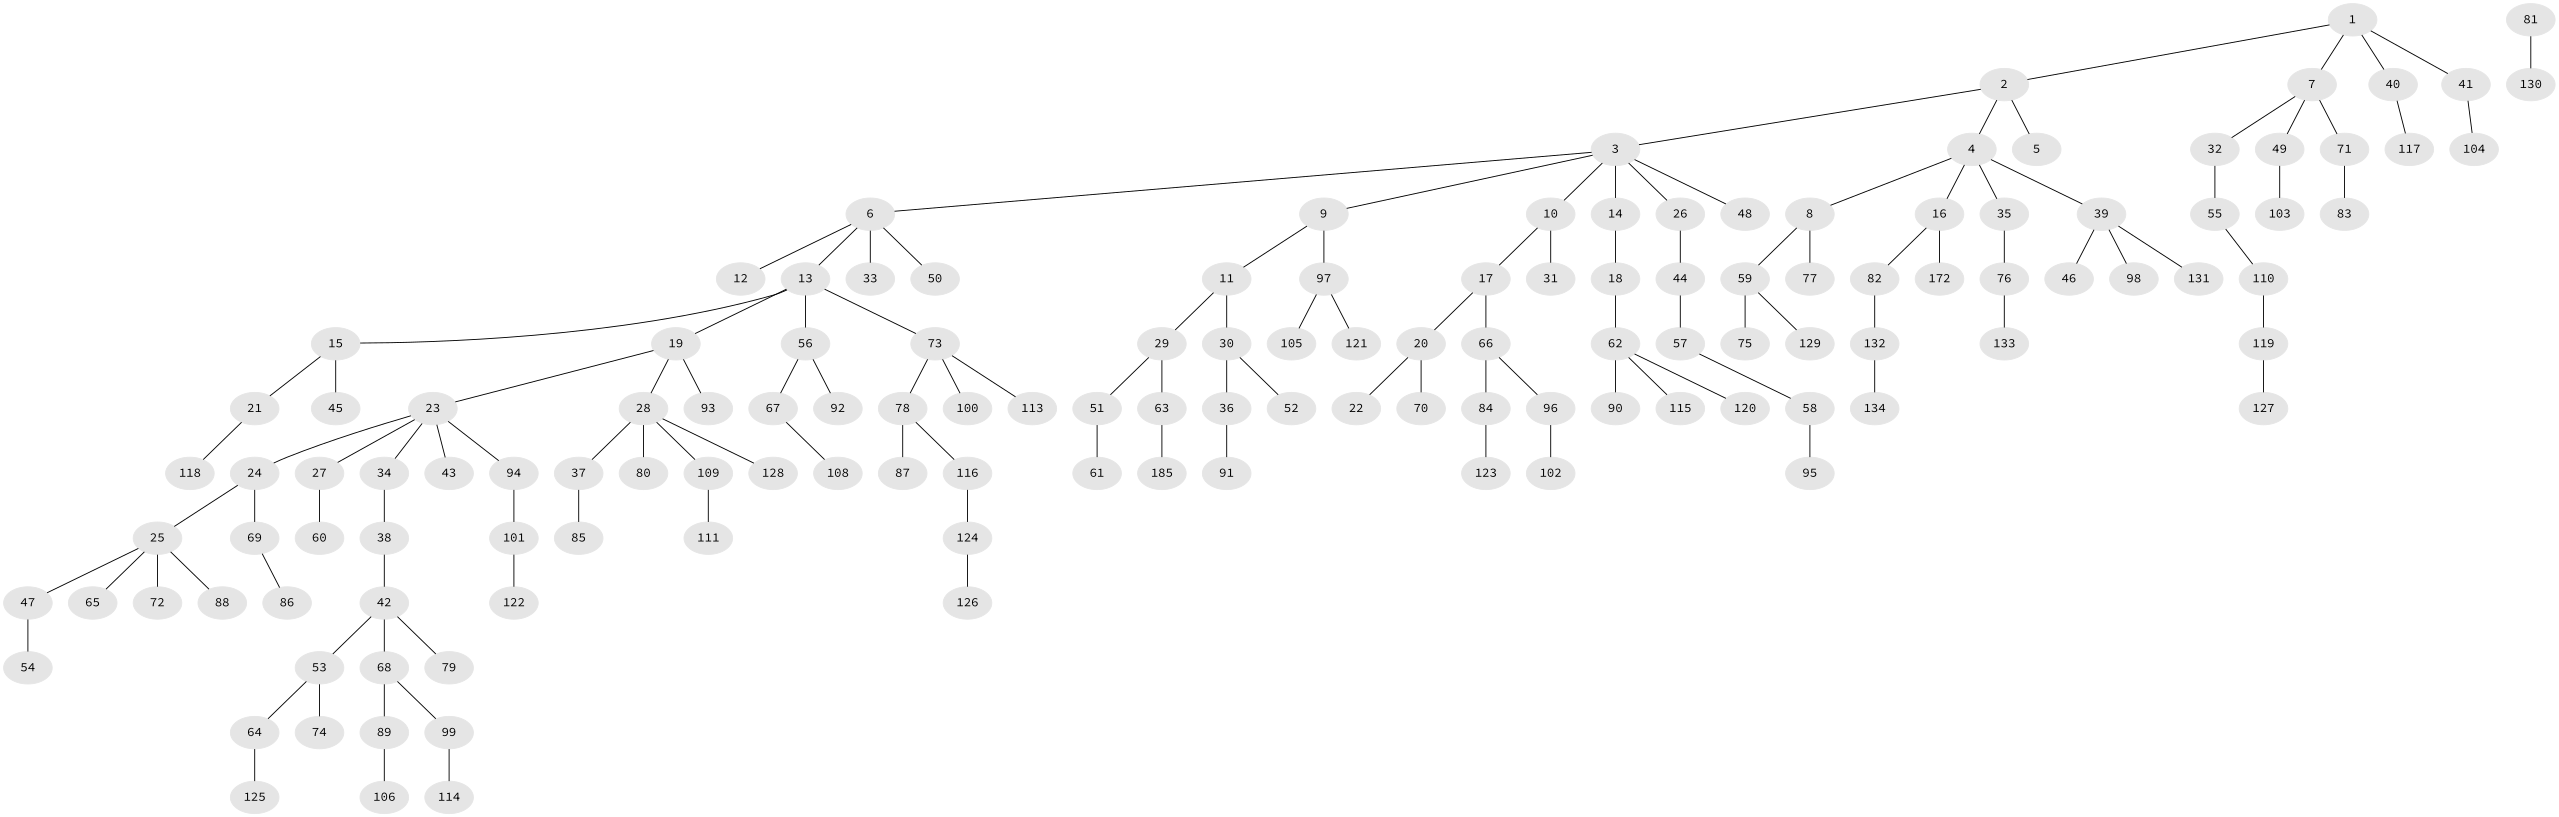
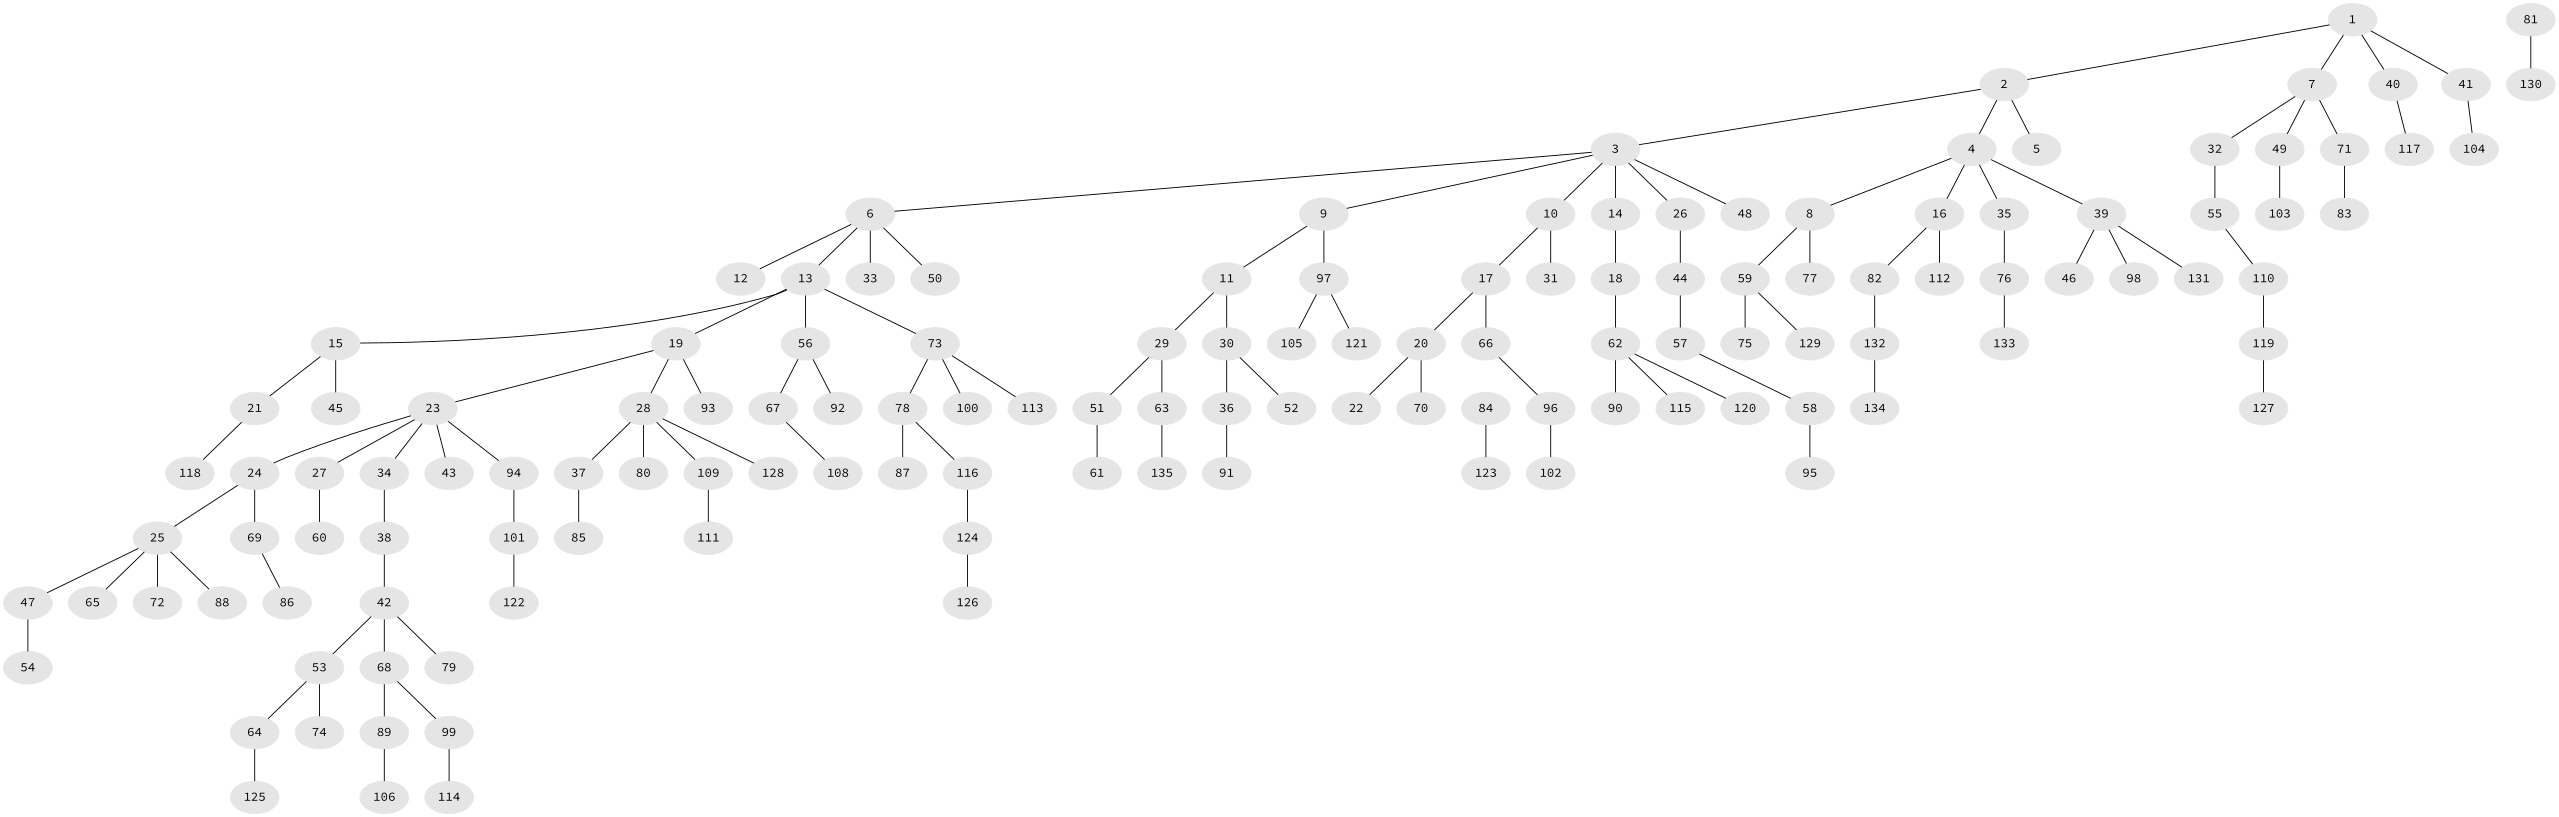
node "172": label "172" -> "112"
edge "66" -- "84": removed
node "185": label "185" -> "135"
